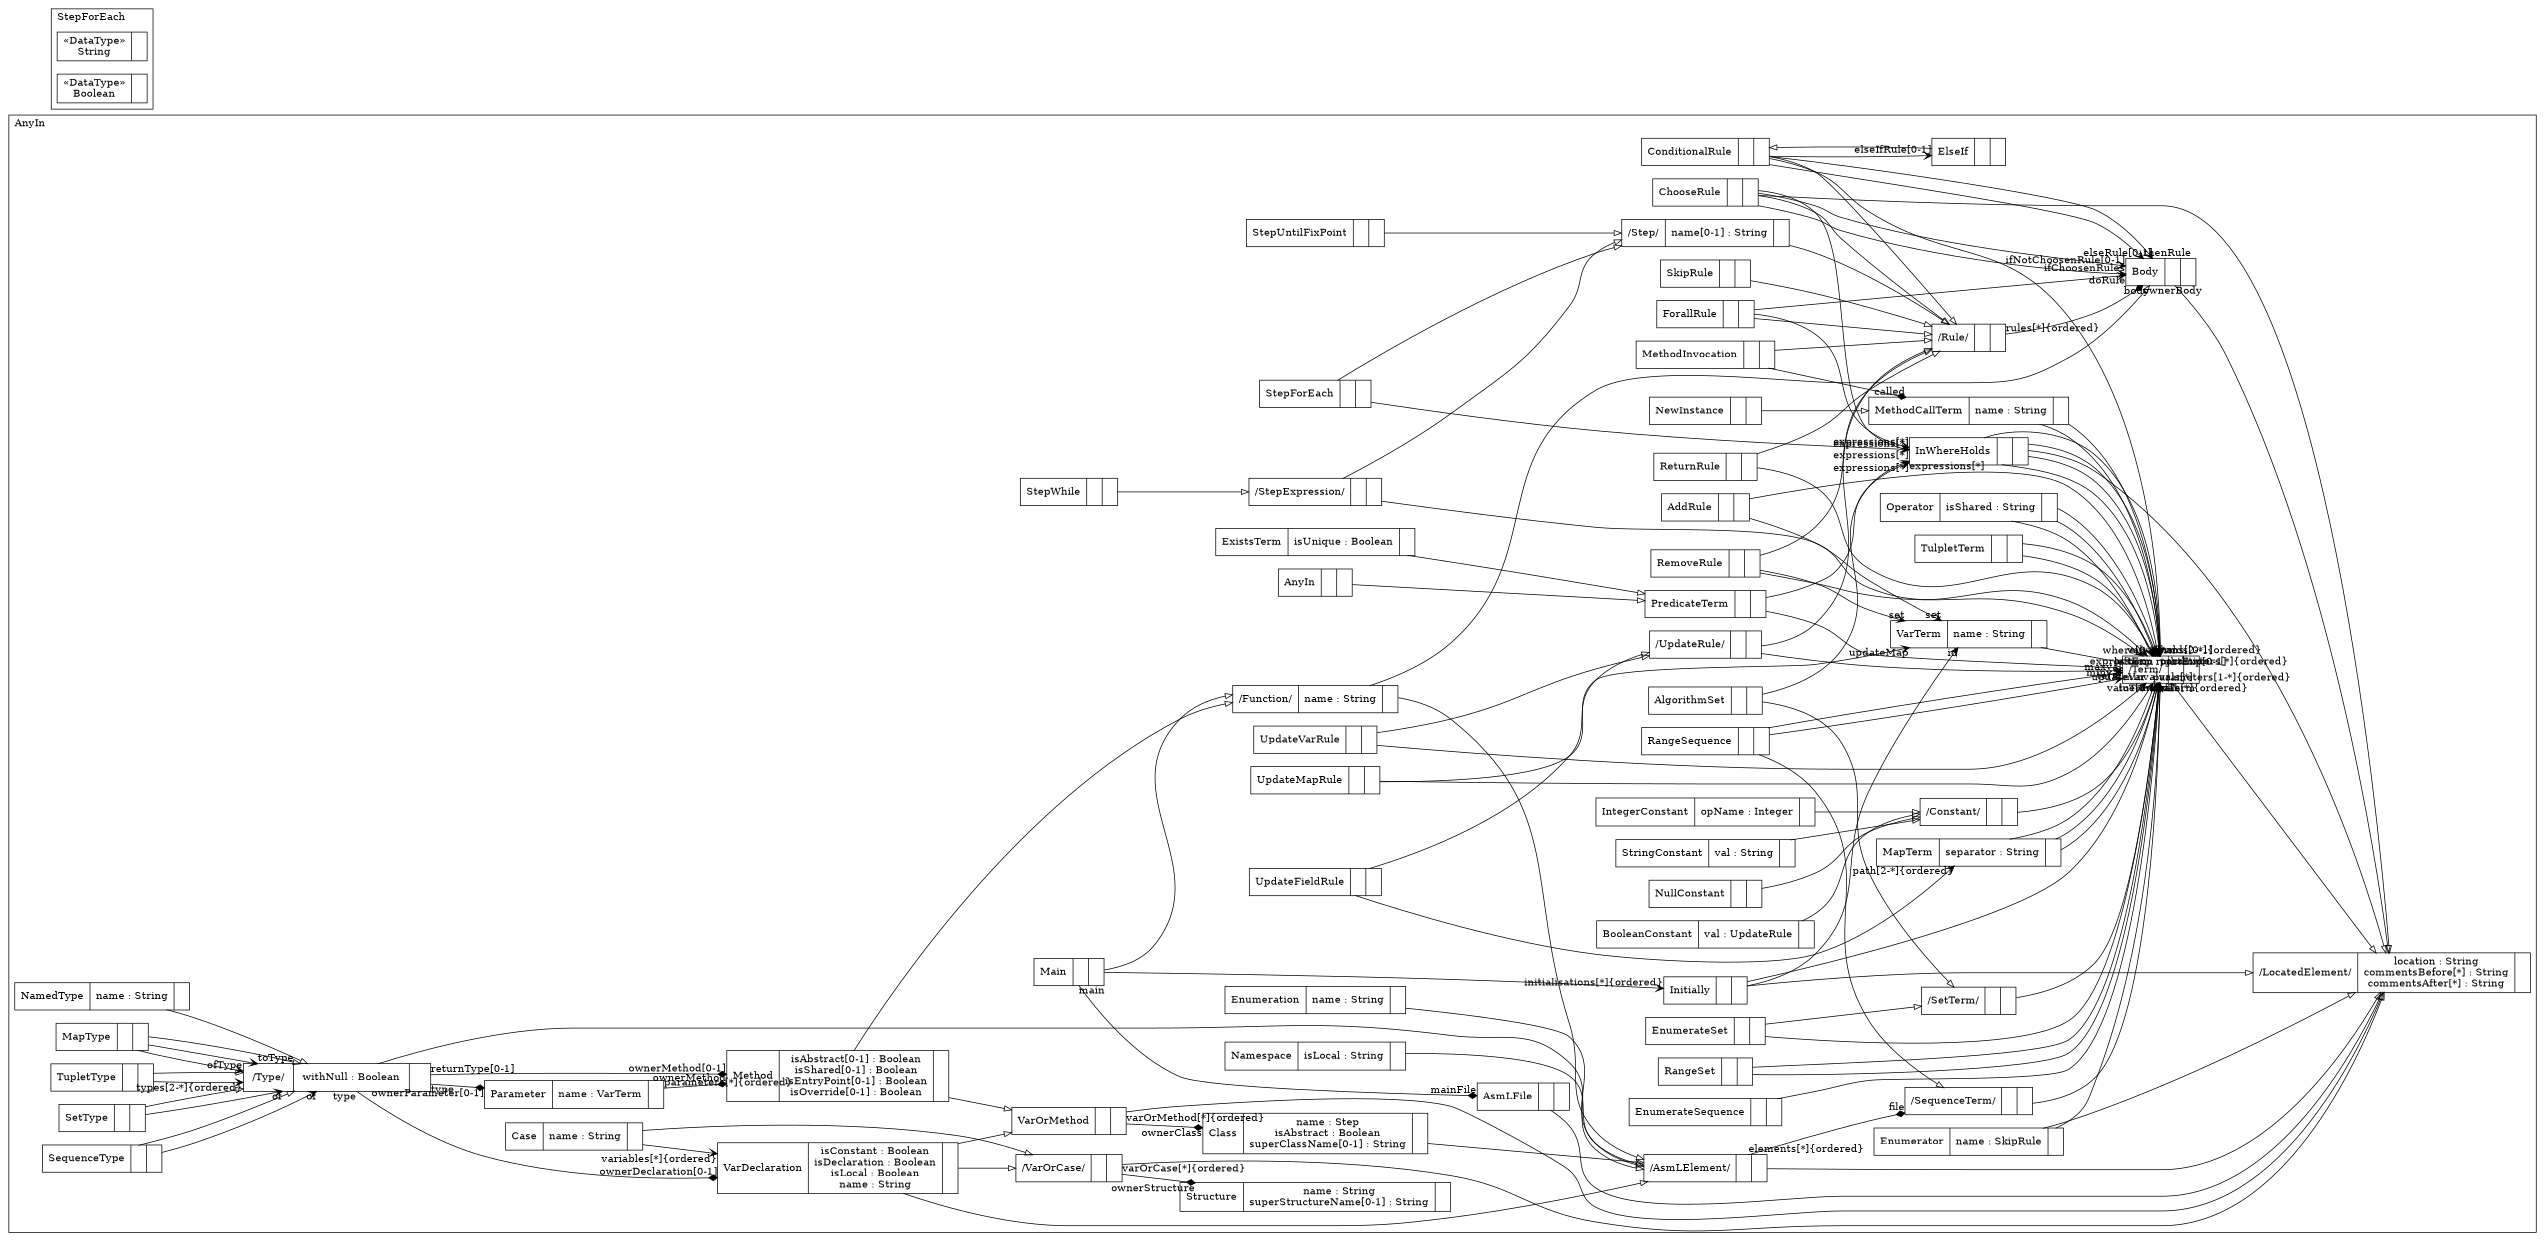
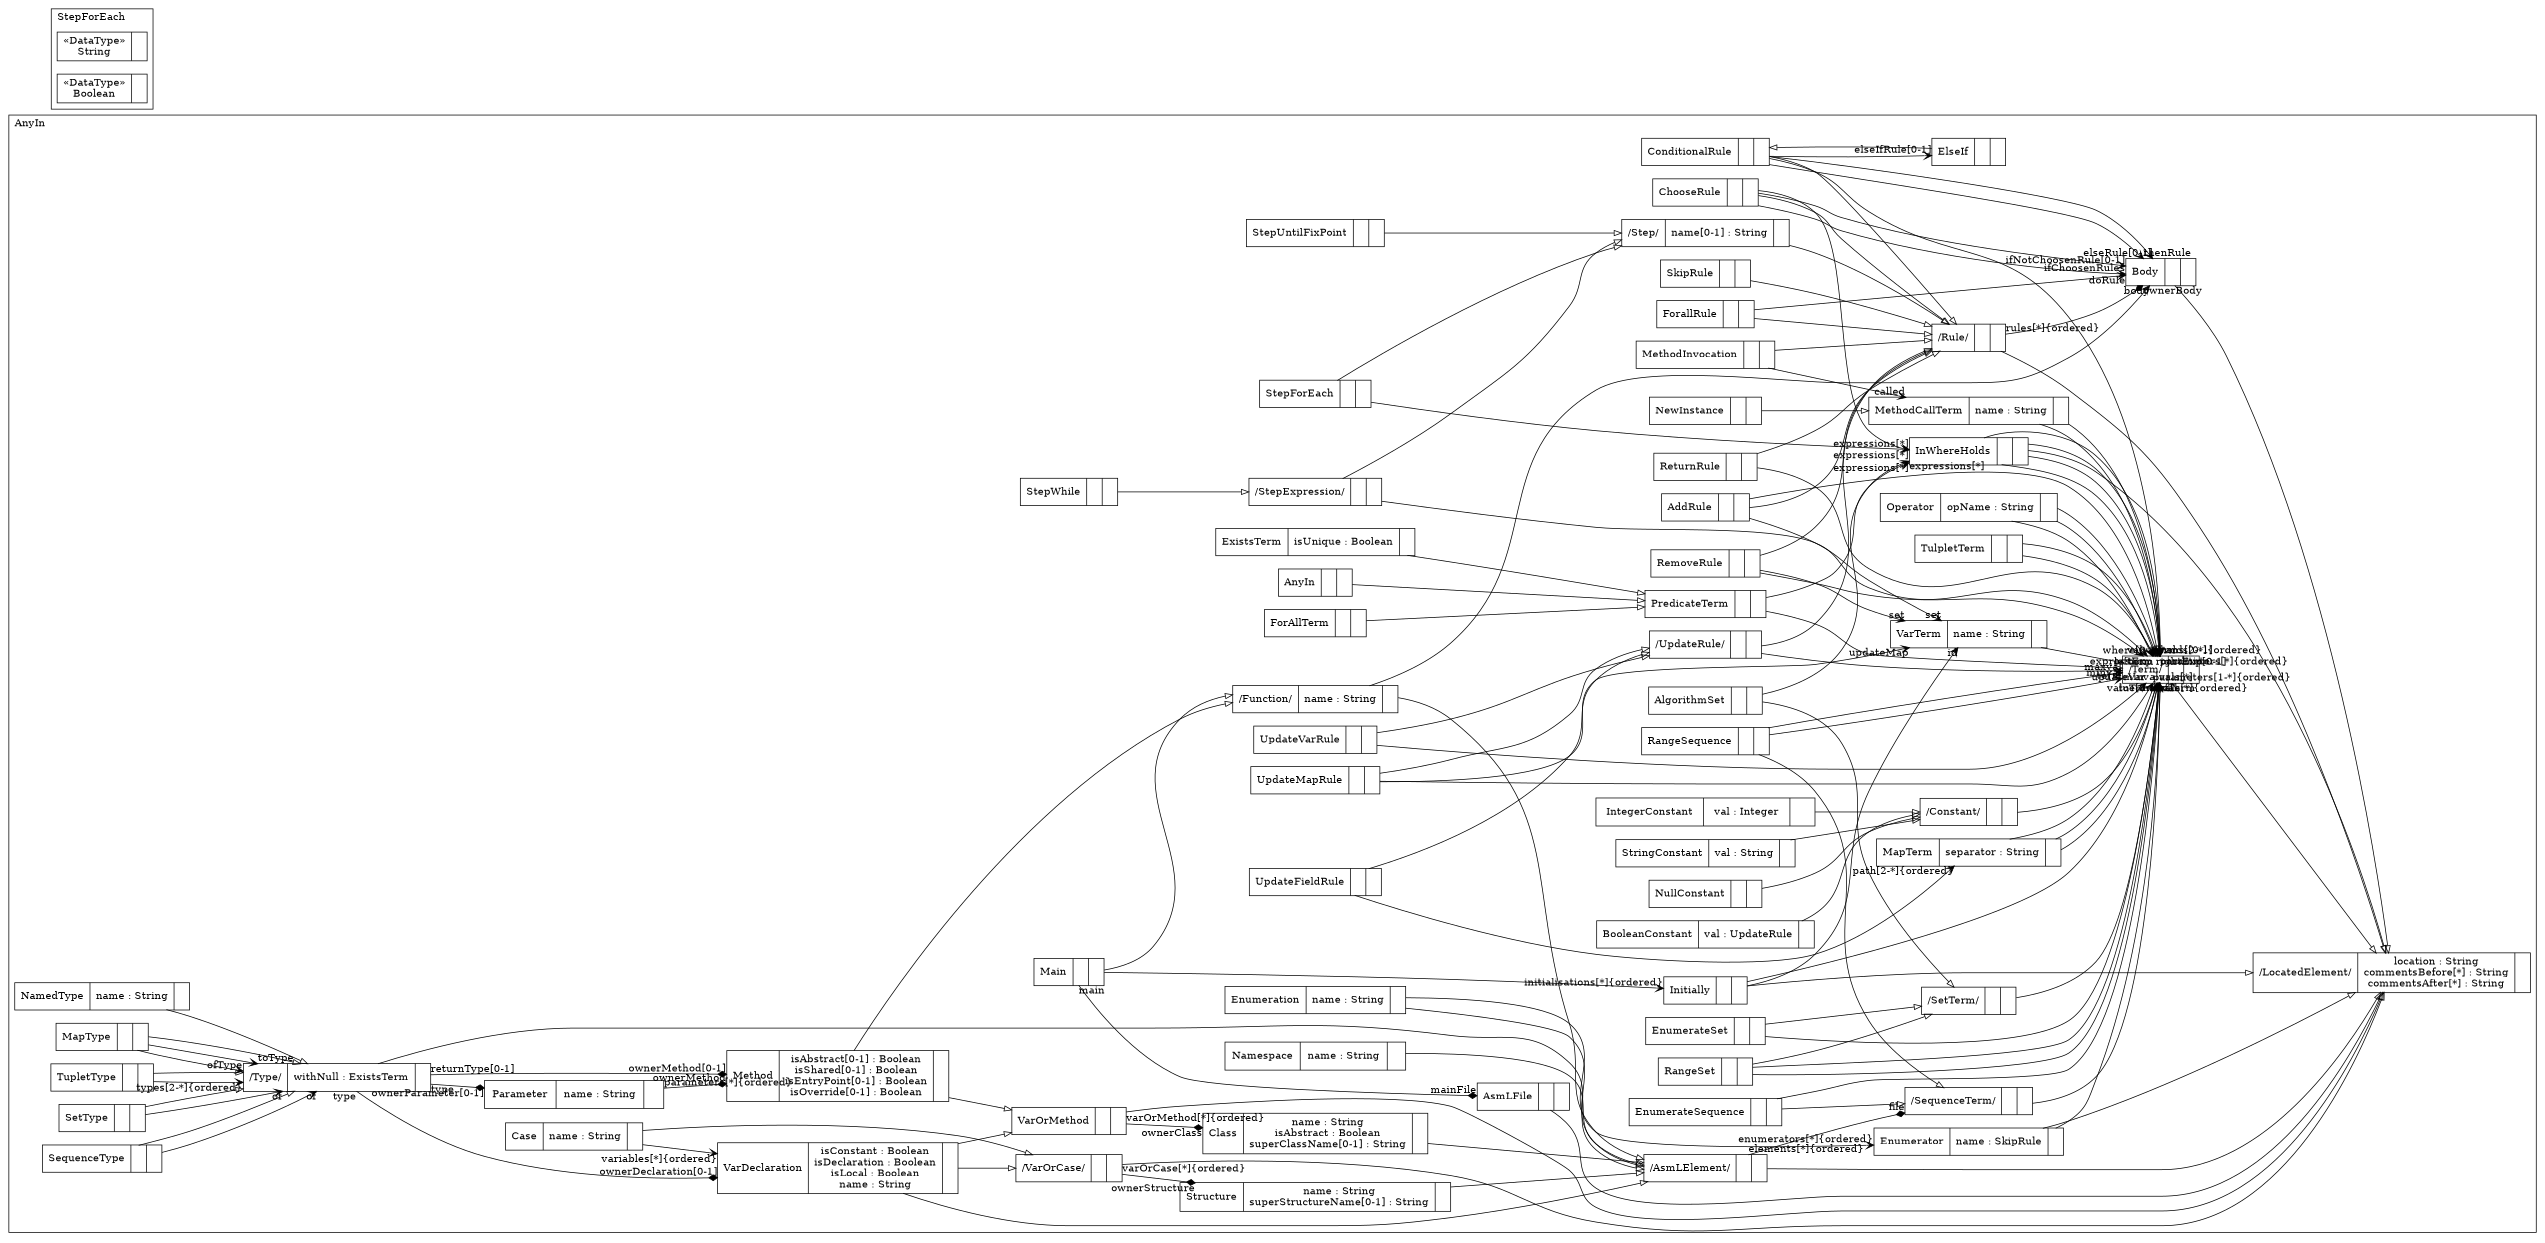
edge "ChooseRule" -> "/LocatedElement/": now "/Rule/" -> "/LocatedElement/"
edge "ForallRule" -> "InWhereHolds": removed
edge "/Function/" -> "Body": arrowhead onormal -> vee
edge "MethodInvocation" -> "MethodCallTerm": arrowhead diamond -> vee
edge "AddRule" -> "/Rule/": added
node "Operator": text "isShared : String" -> "opName : String"
node "ForAllTerm": added
edge "UpdateMapRule" -> "/UpdateRule/": added
node "IntegerConstant": text "opName : Integer" -> "val : Integer"
edge "RangeSet" -> "/SetTerm/": added
node "Namespace": text "isLocal : String" -> "name : String"
node "/Type/": text "withNull : Boolean" -> "withNull : ExistsTerm"
node "Parameter": text "name : VarTerm" -> "name : String"
edge "EnumerateSequence" -> "/SequenceTerm/": added
node "Class": text "name : Step" -> "name : String"
edge "Enumeration" -> "Enumerator": added
edge "Structure" -> "/AsmLElement/": added
